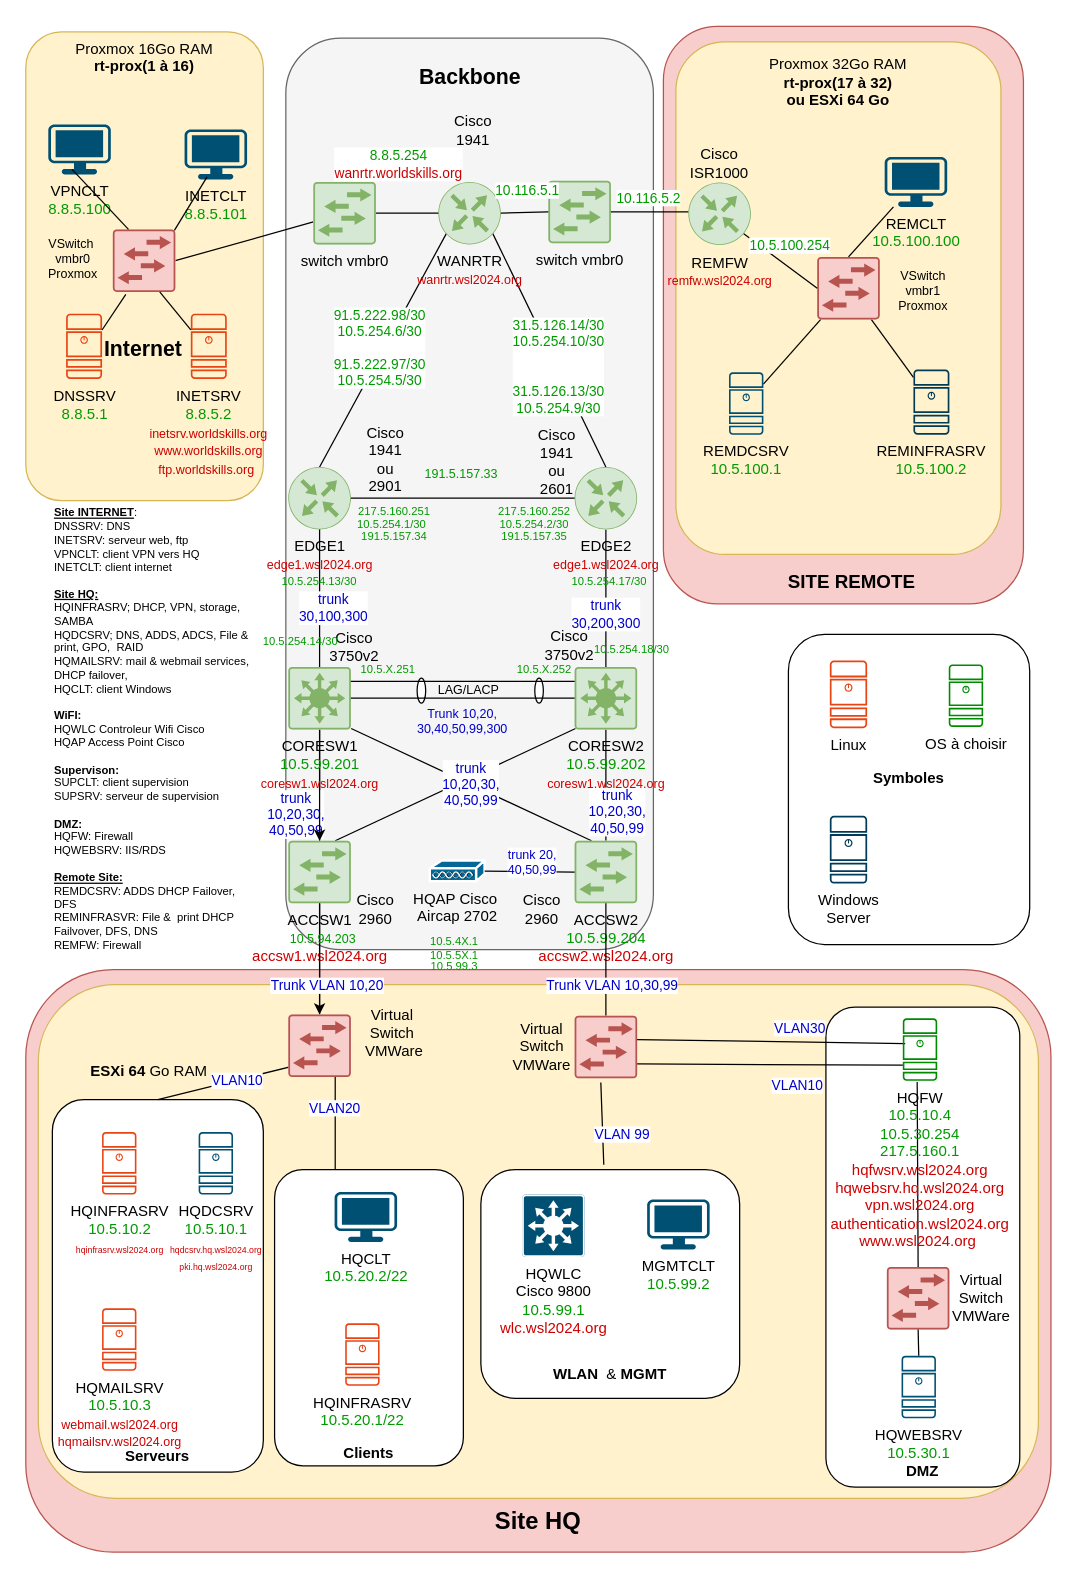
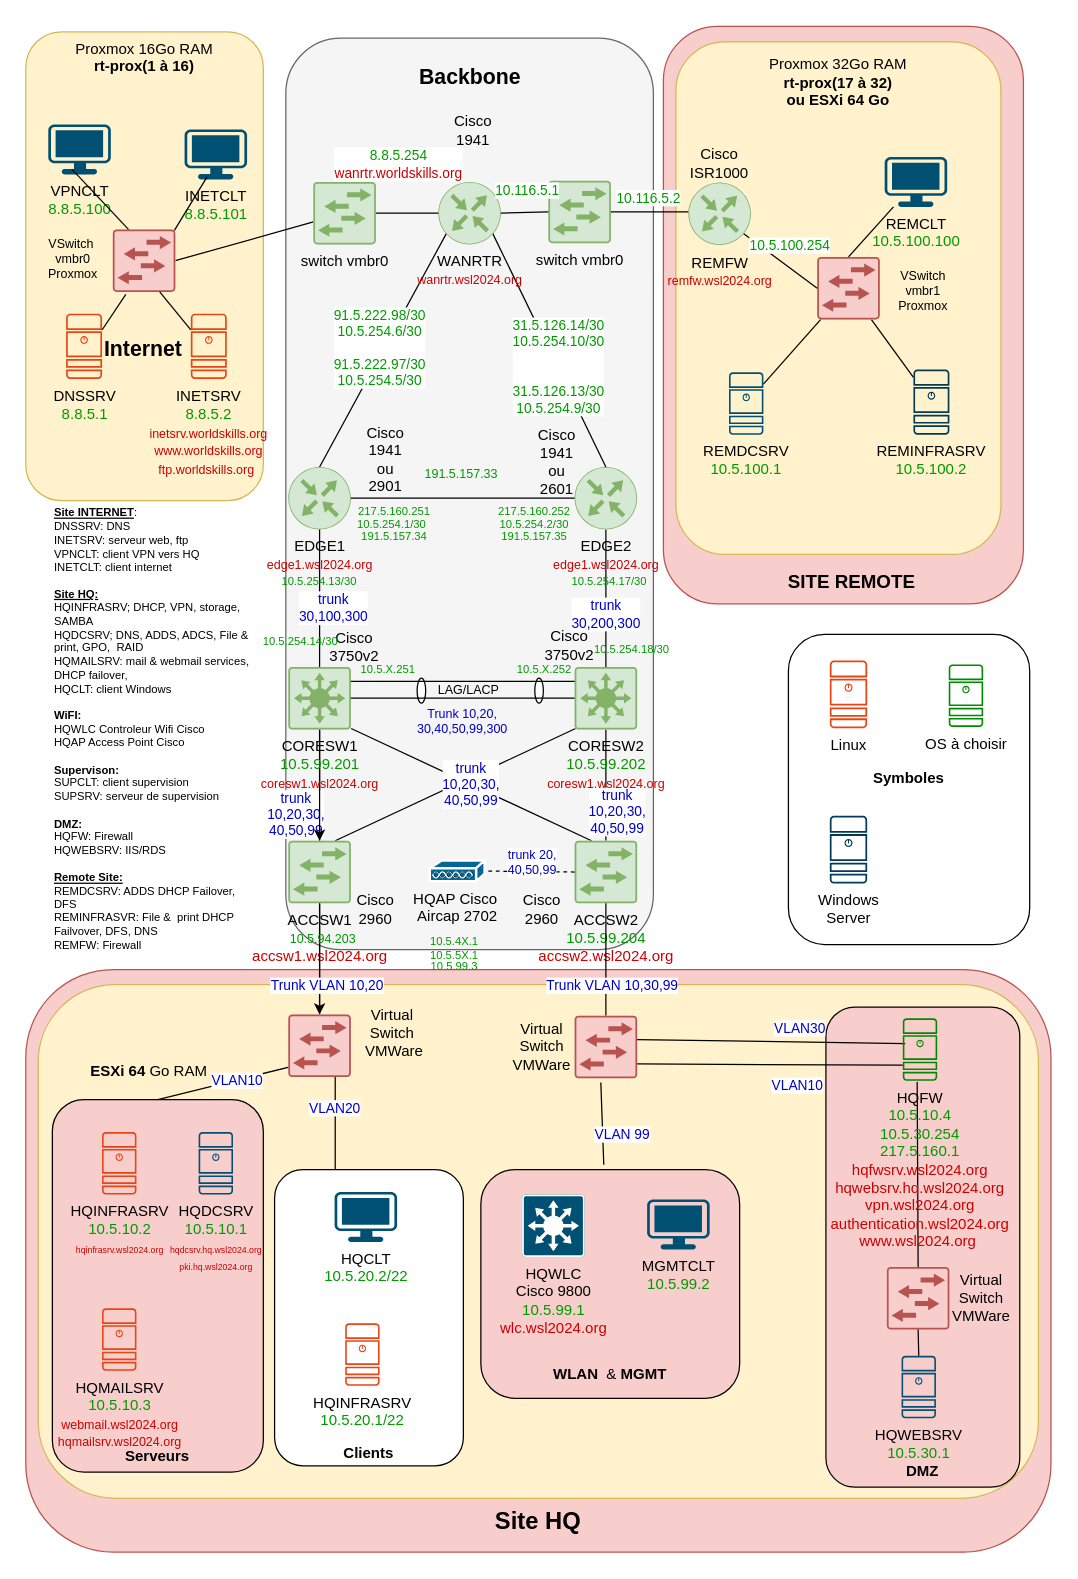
edge "HQAP Cisco Aircap 2702" -- "ACCSW2 10.5.99.204 accsw2.wsl2024.org": style solid -> dashed
node "DMZ": fillcolor #ffffff -> #f8cecc
node "WLAN & MGMT": fillcolor #ffffff -> #f8cecc
node "Serveurs": fillcolor #ffffff -> #f8cecc
